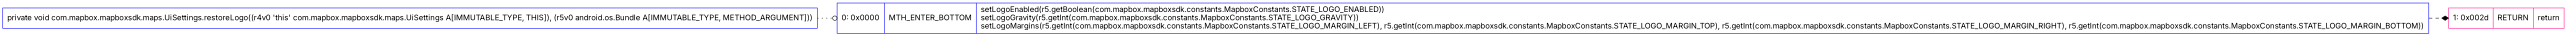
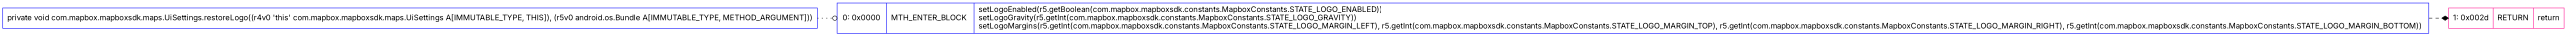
node "0: 0x0000": text "MTH_ENTER_BOTTOM" -> "MTH_ENTER_BLOCK"
